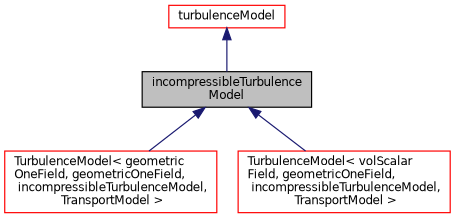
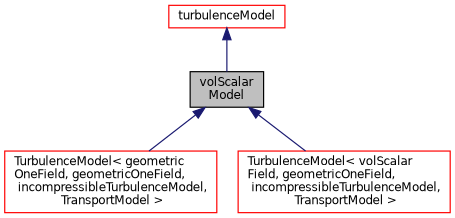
node "incompressibleTurbulence Model": label "incompressibleTurbulence Model" -> "volScalar Model"
